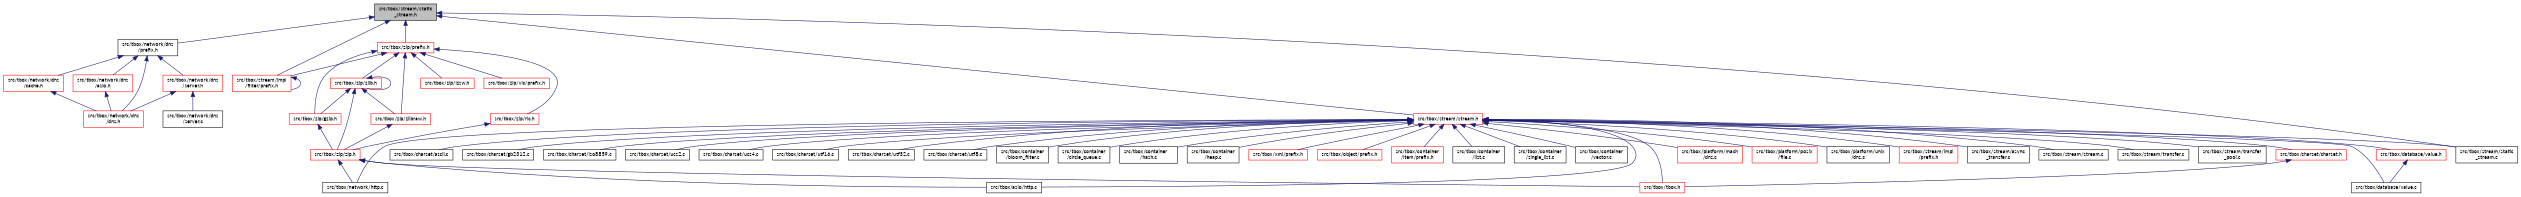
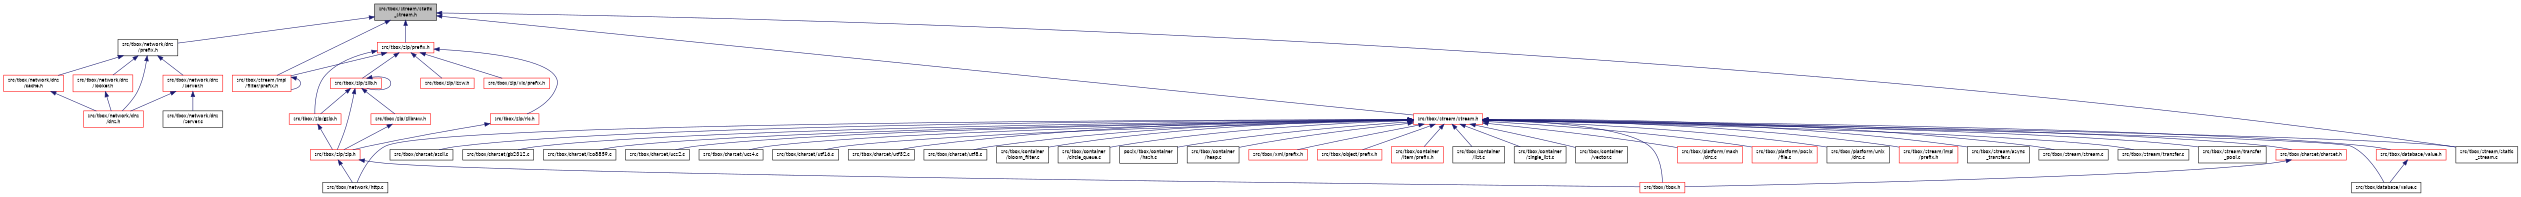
node "src/tbox/network/dns /asio.h": label "src/tbox/network/dns /asio.h" -> "src/tbox/network/dns /looker.h"
edge "src/tbox/zip/zlibraw.h" -> "src/tbox/zip/prefix.h": removed
node "src/tbox/container /hash.c": label "src/tbox/container /hash.c" -> "posix/tbox/container /hash.c"
node "src/tbox/asio/http.c": removed
